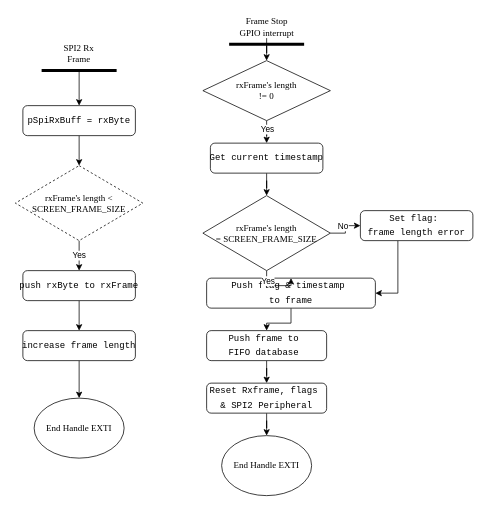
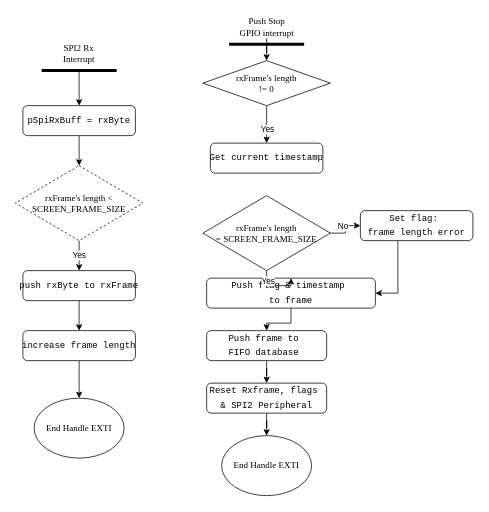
node "Frame Stop GPIO interrupt": label "Frame Stop GPIO interrupt" -> "Push Stop GPIO interrupt"
node "SPI2 Rx Frame": label "SPI2 Rx Frame" -> "SPI2 Rx Interrupt"
node "rxFrame's length != 0": size 128x60 -> 128x45
edge "Get current timestamp" -> "rxFrame's length = SCREEN_FRAME_SIZE": removed
